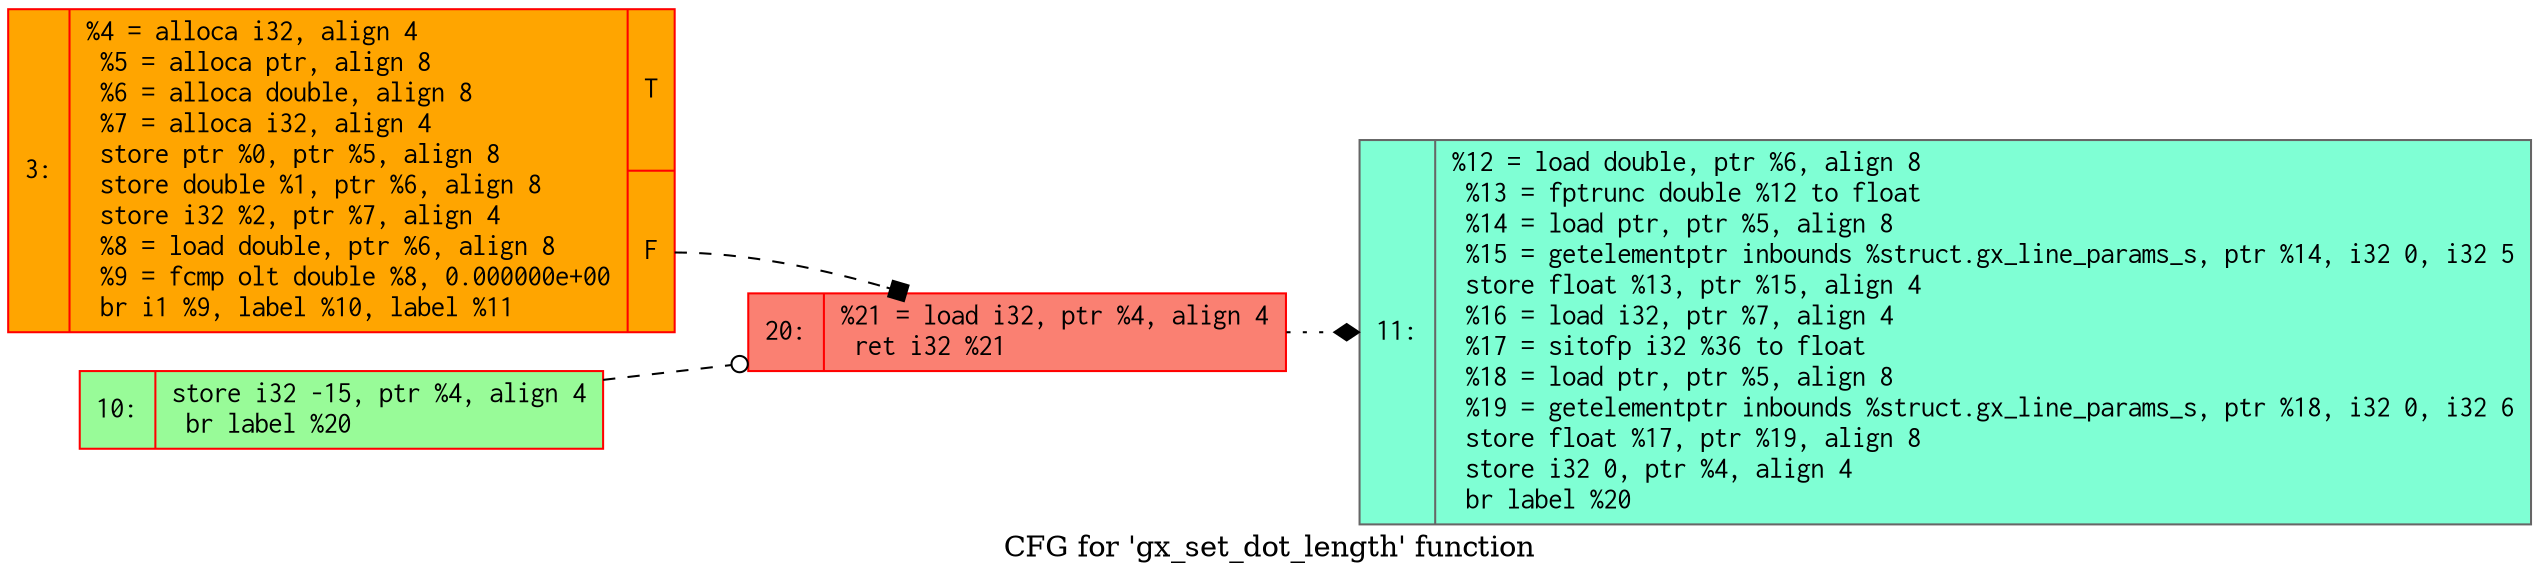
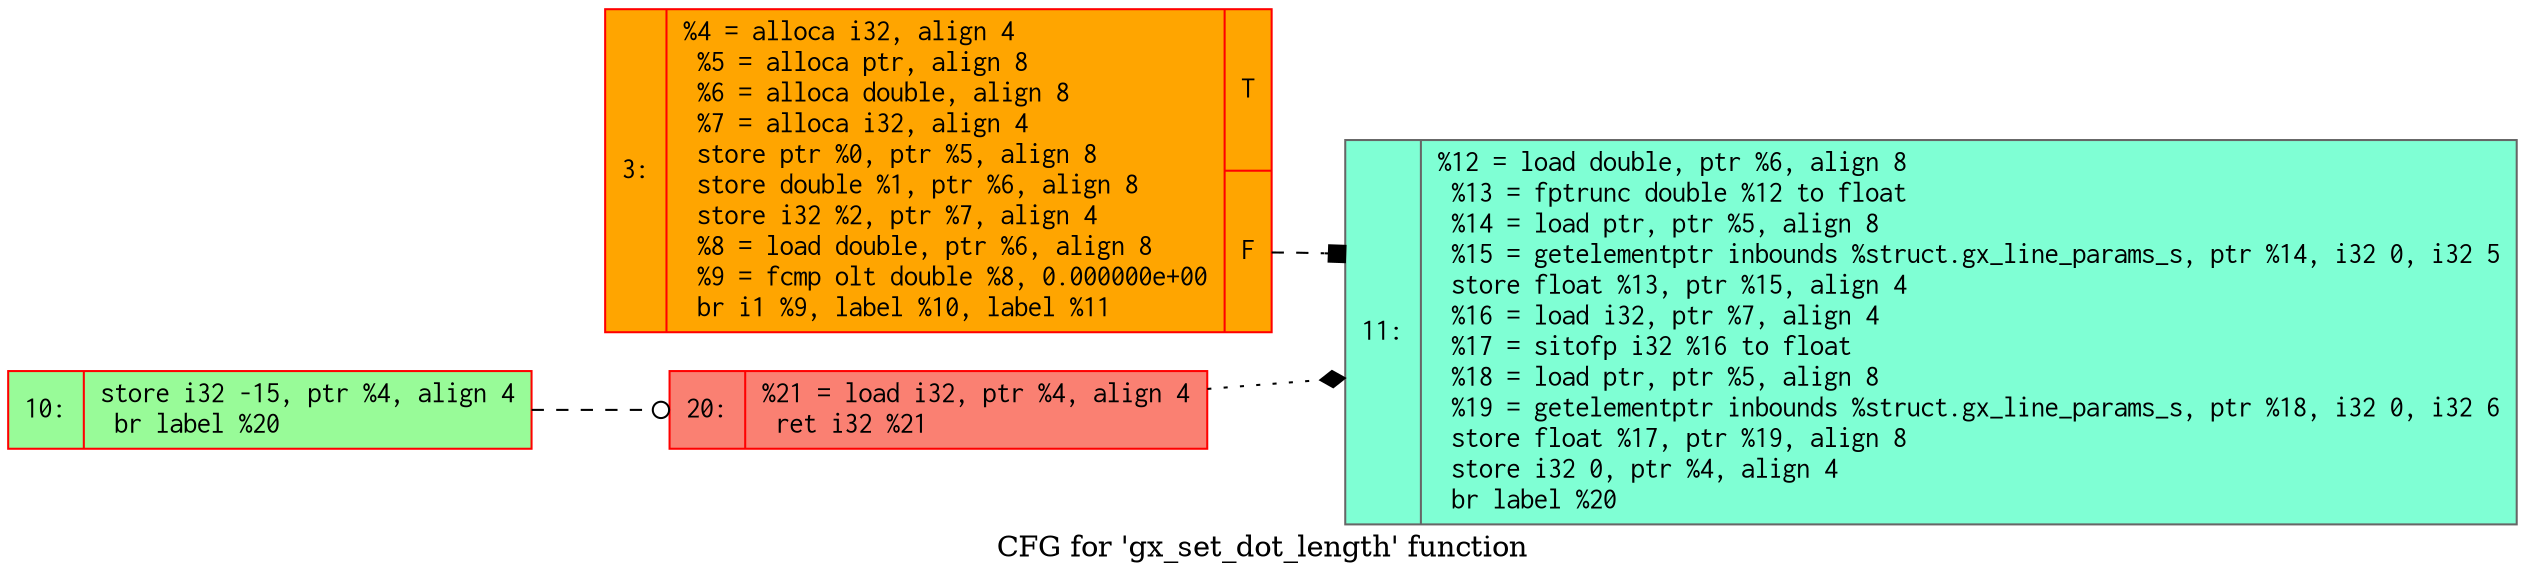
edge "3:" -> "20:": now "3:" -> "11:"
node "11:": text "%17 = sitofp i32 %36 to float" -> "%17 = sitofp i32 %16 to float"
